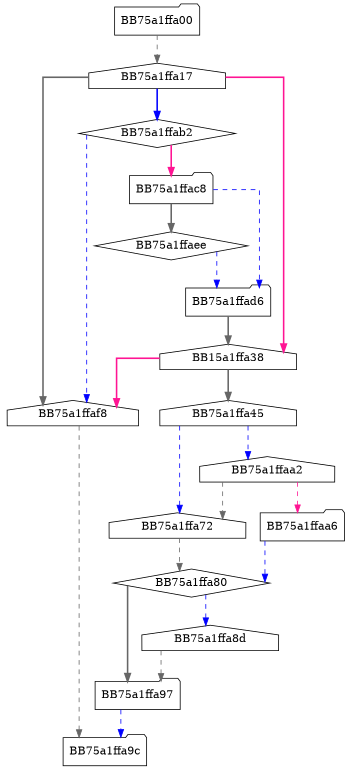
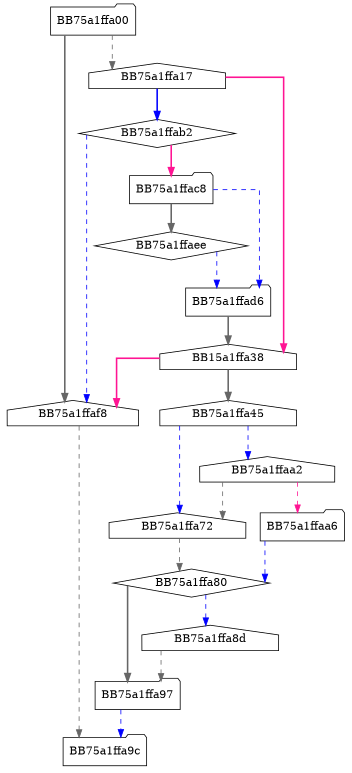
edge "BB75a1ffa17" -> "BB75a1ffaf8": now "BB75a1ffa00" -> "BB75a1ffaf8"
